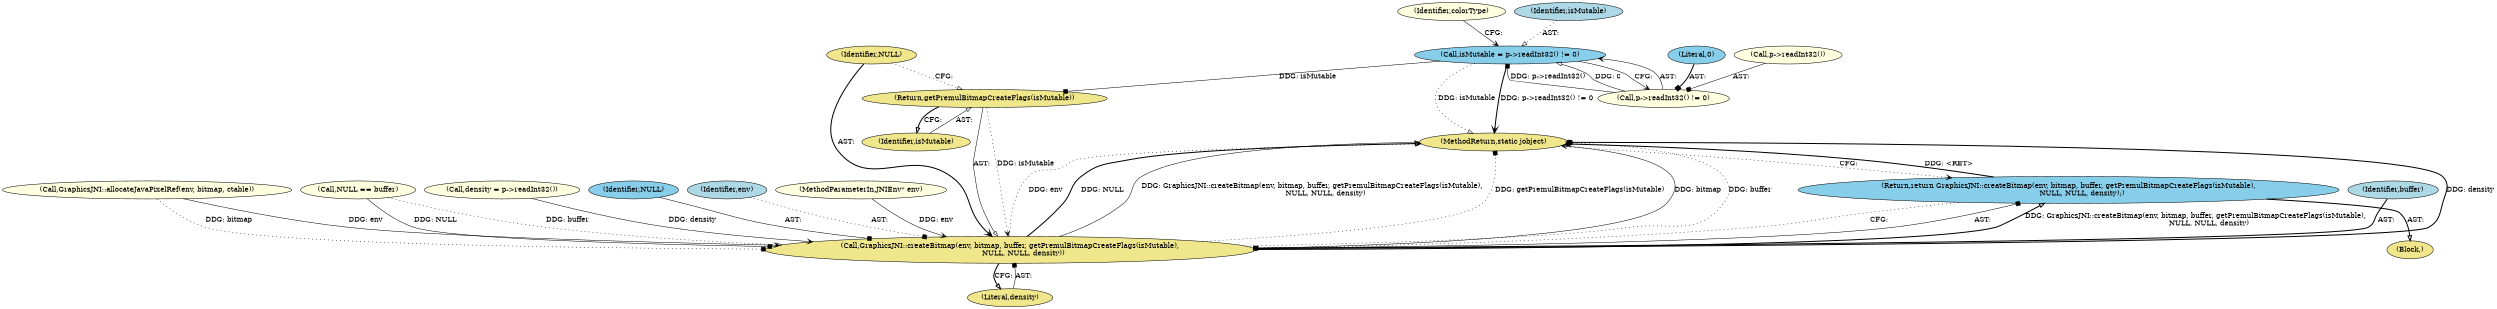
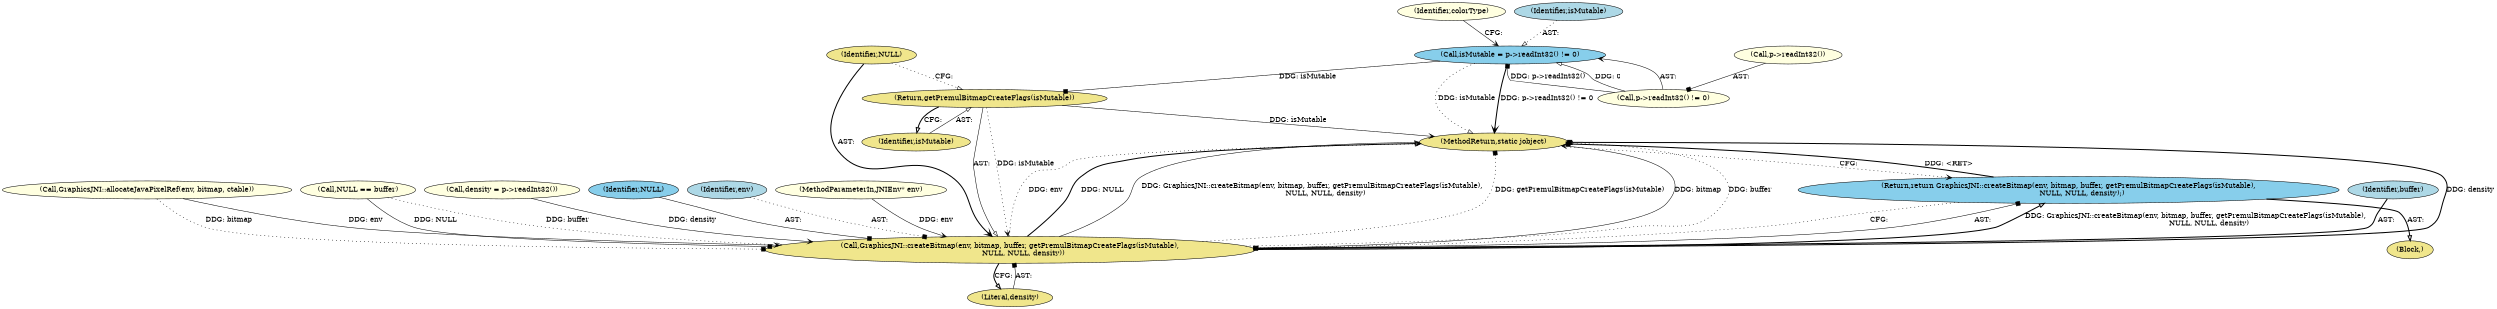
node "(Literal,0)": removed
edge "(Call,isMutable = p->readInt32() != 0)" -> "(Call,p->readInt32() != 0)": removed, label "CFG:"
edge "(Return,getPremulBitmapCreateFlags(isMutable))" -> "(MethodReturn,static jobject)": added, label "DDG: isMutable"
